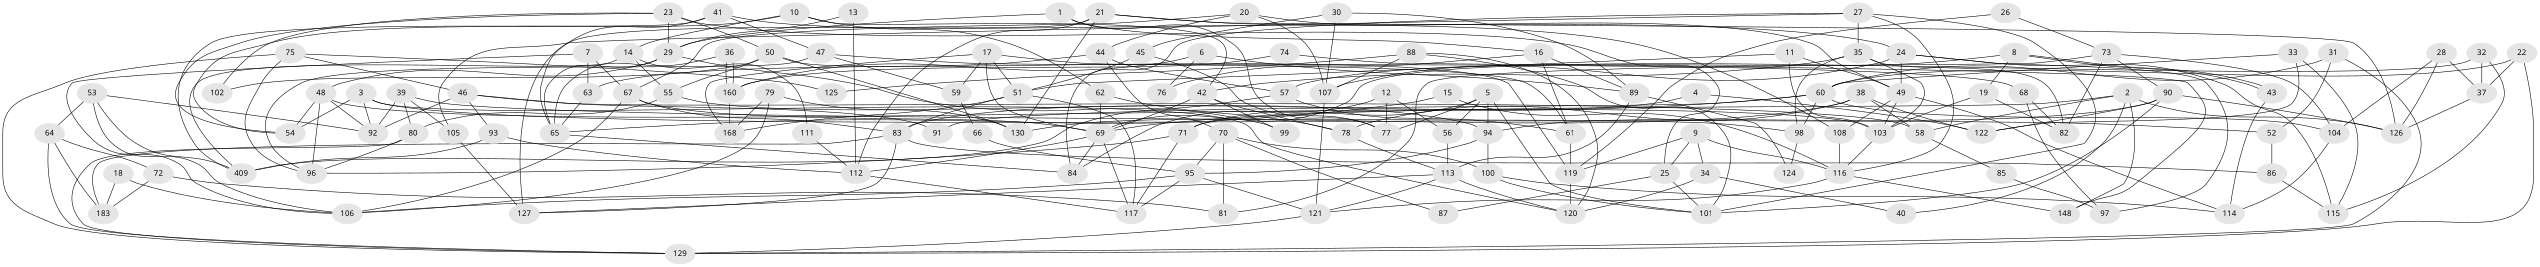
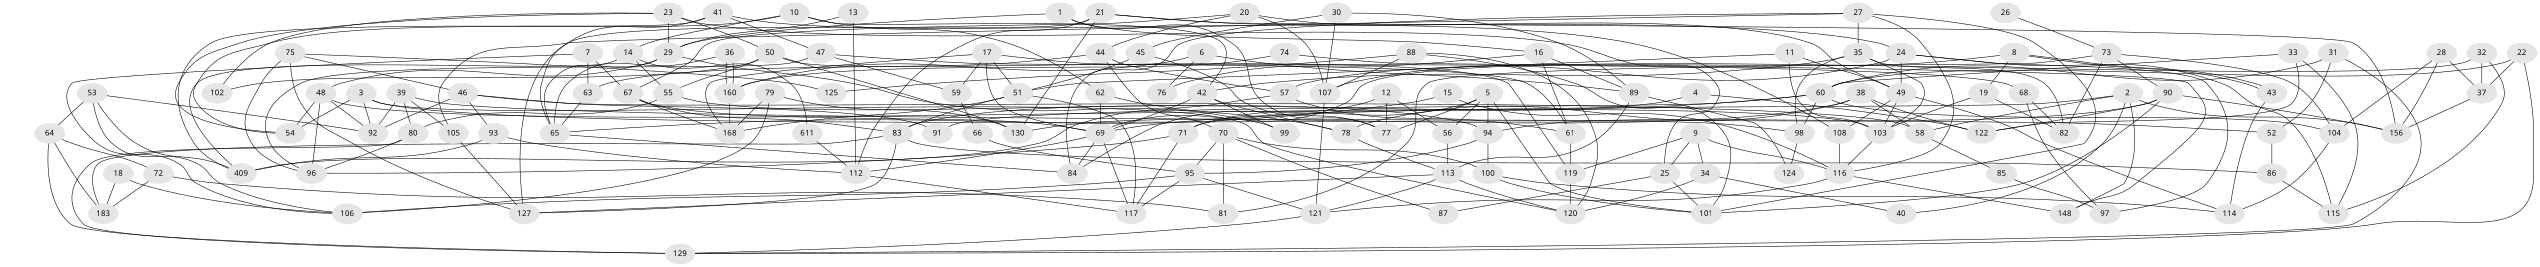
edge "26" -- "119": removed
node "111": label "111" -> "611"
node "126": label "126" -> "156"
edge "67" -- "106": now "67" -- "168"
edge "75" -- "129": now "75" -- "127"
